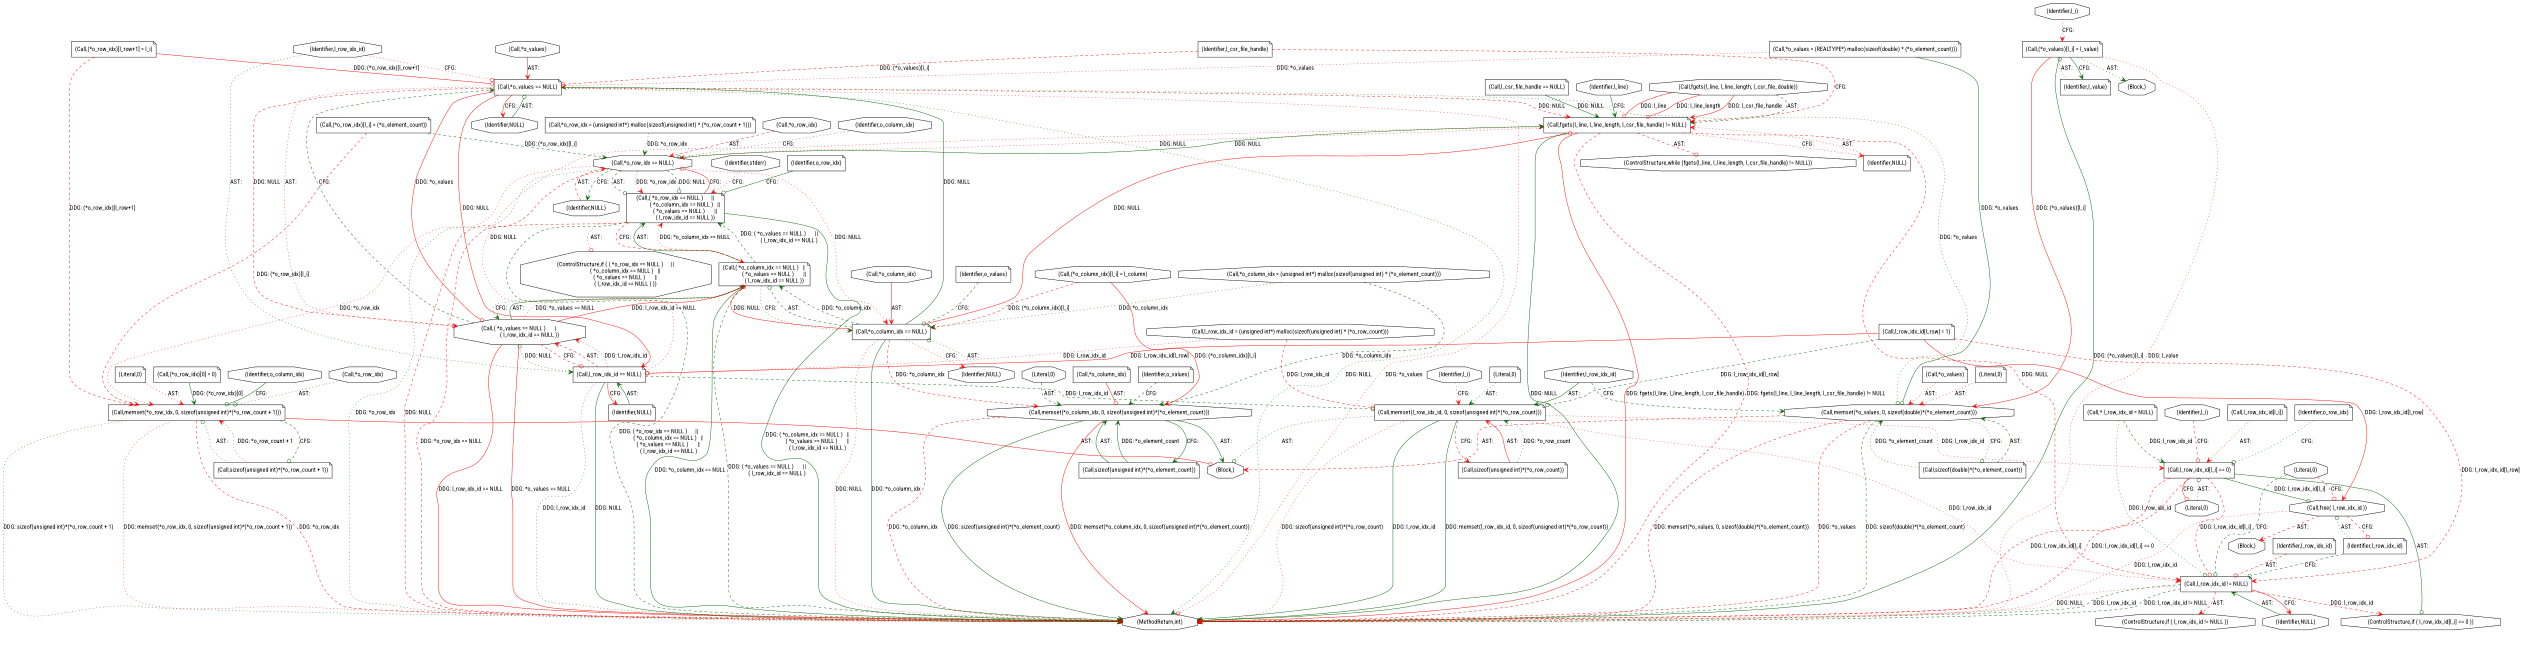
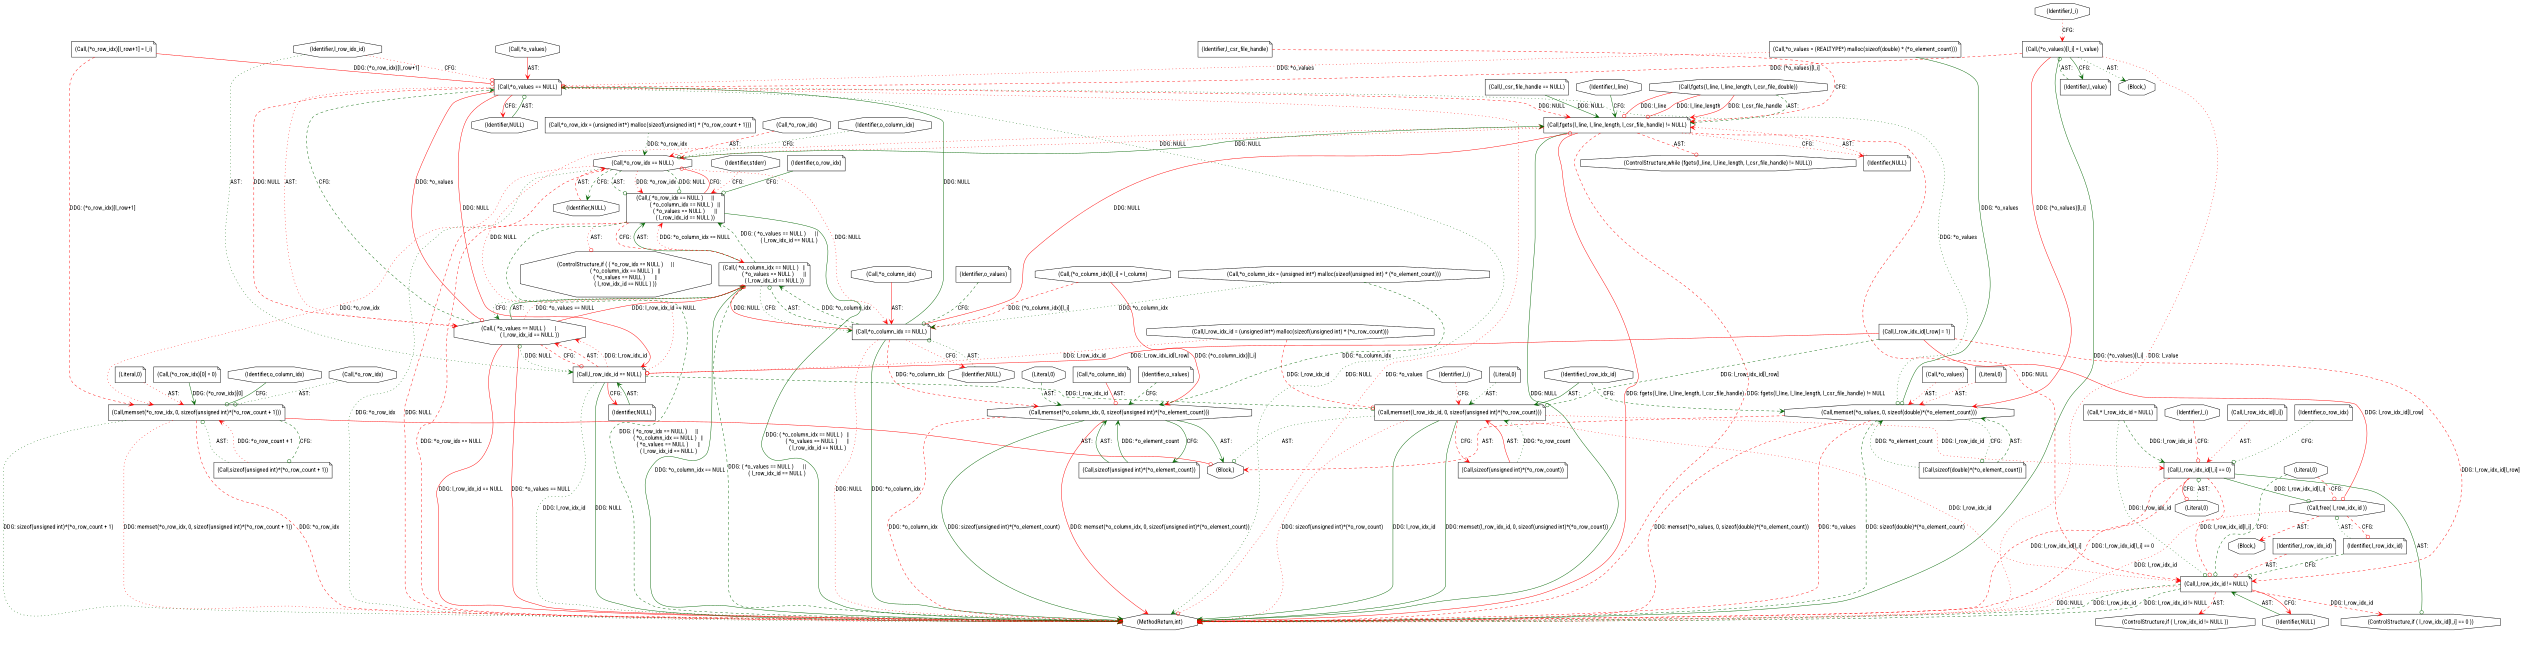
edge "(Identifier,l_csr_file_handle)" -> "(Call,*o_values == NULL)": now "(Call,(*o_values)[l_i] = l_value)" -> "(Call,*o_values == NULL)"
edge "(Identifier,l_value)" -> "(Call,(*o_values)[l_i] = l_value)": style dotted -> dashed
node "(Call,(*o_row_idx)[l_i] = (*o_element_count))": removed
edge "(Call,l_row_idx_id[l_row] = 1)" -> "(Call,free( l_row_idx_id ))": arrowhead vee -> odot
